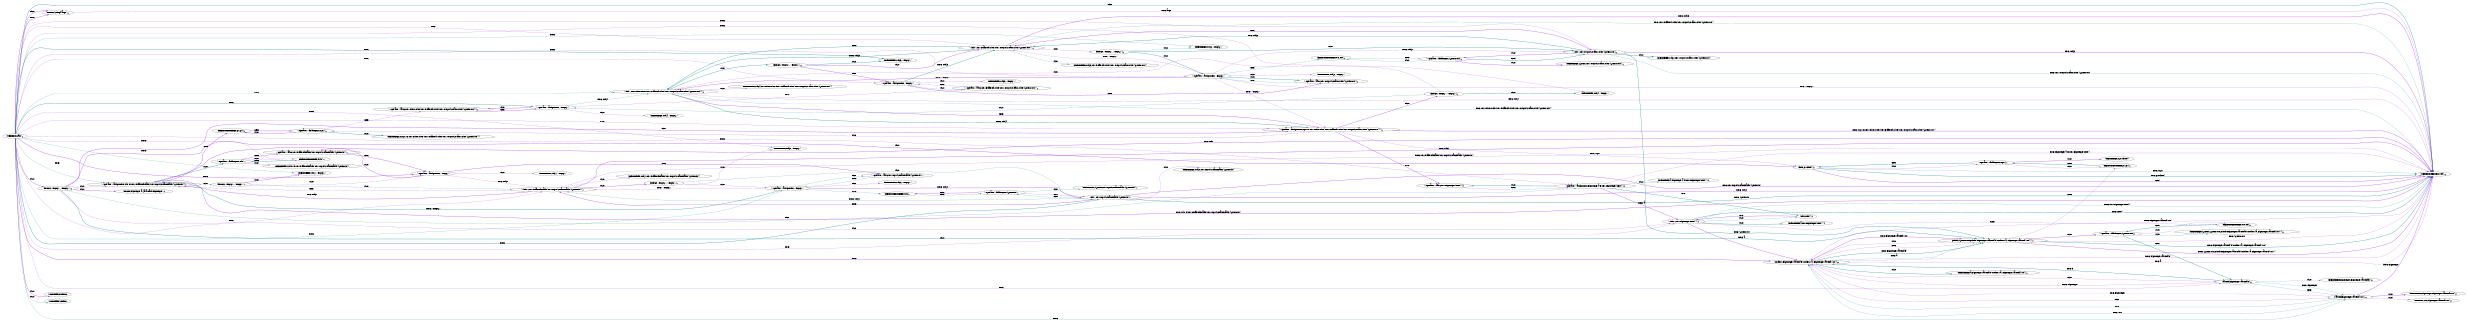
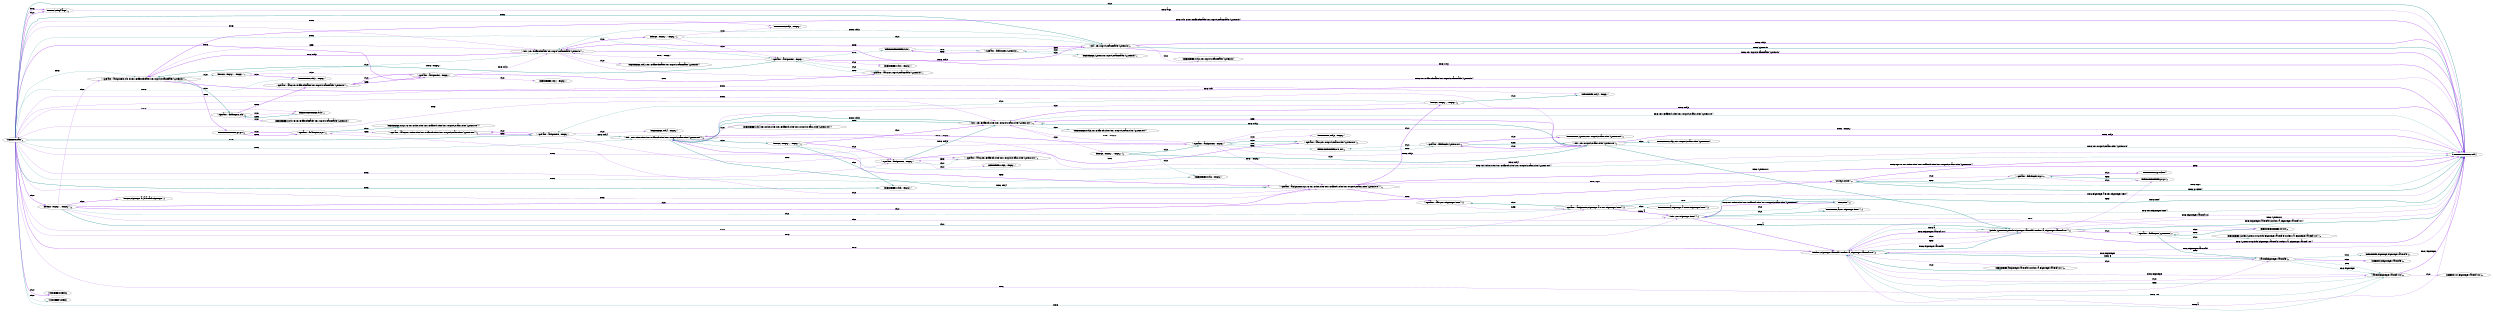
node "(METHOD_RETURN,void)": text "16" -> "14"
edge "(next,next())" -> "(<init>,new BigInteger(next()))": label "CFG: " -> "DDG: new PrintWriter(new BufferedWriter(new OutputStreamWriter(System.out)))"
node "(LITERAL,5,BigInteger.valueOf(5))": added
node "(IDENTIFIER,BigInteger,BigInteger.valueOf(100))": removed
